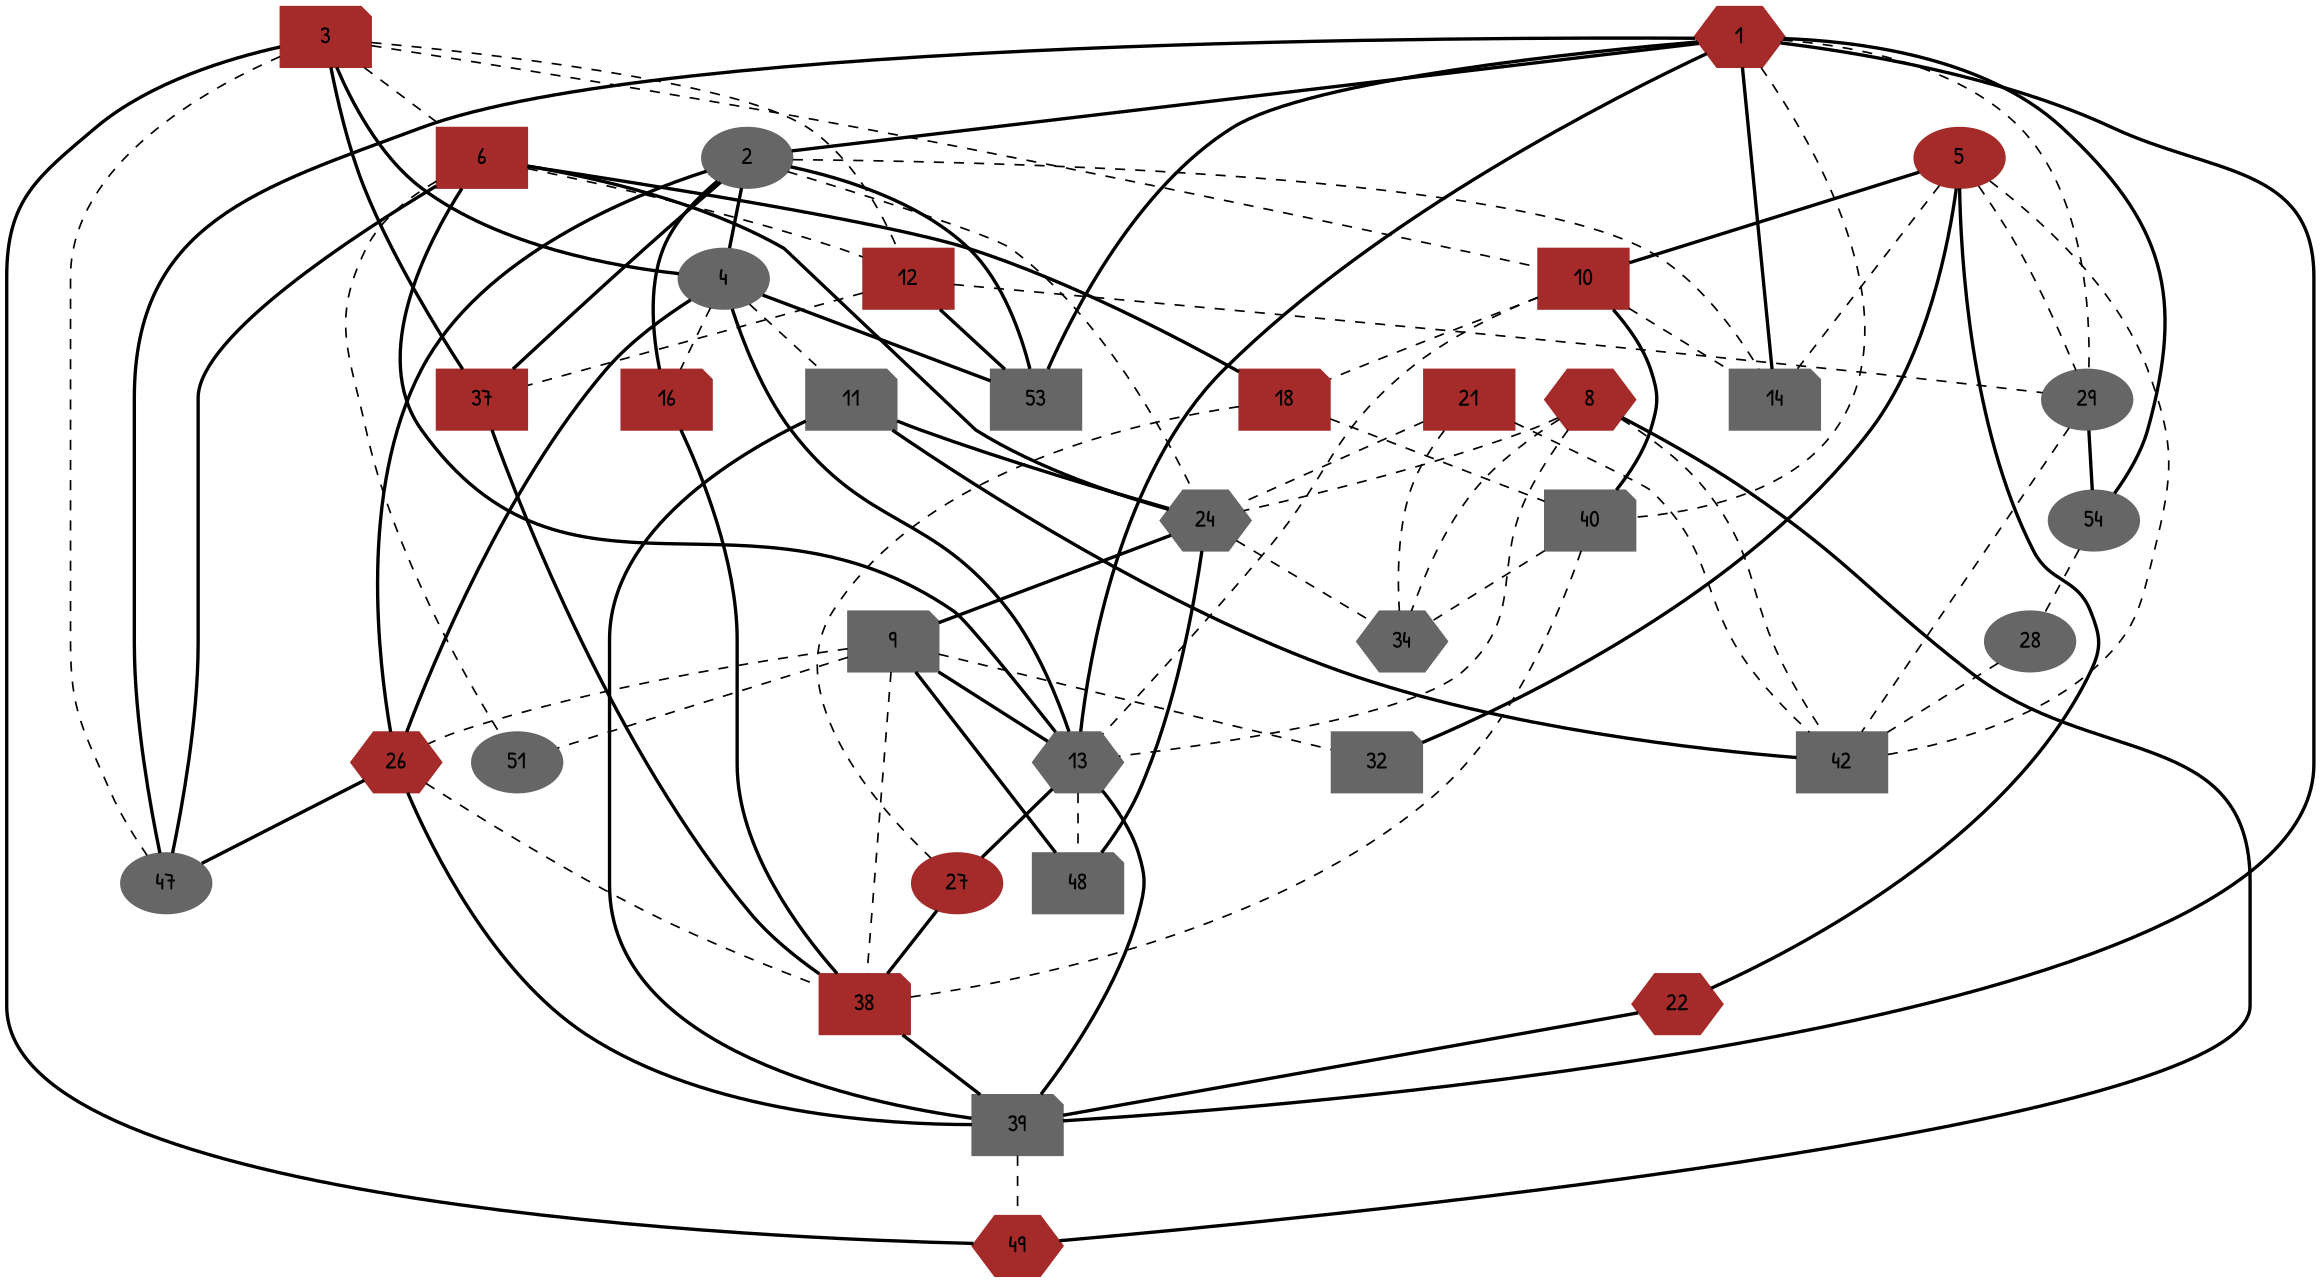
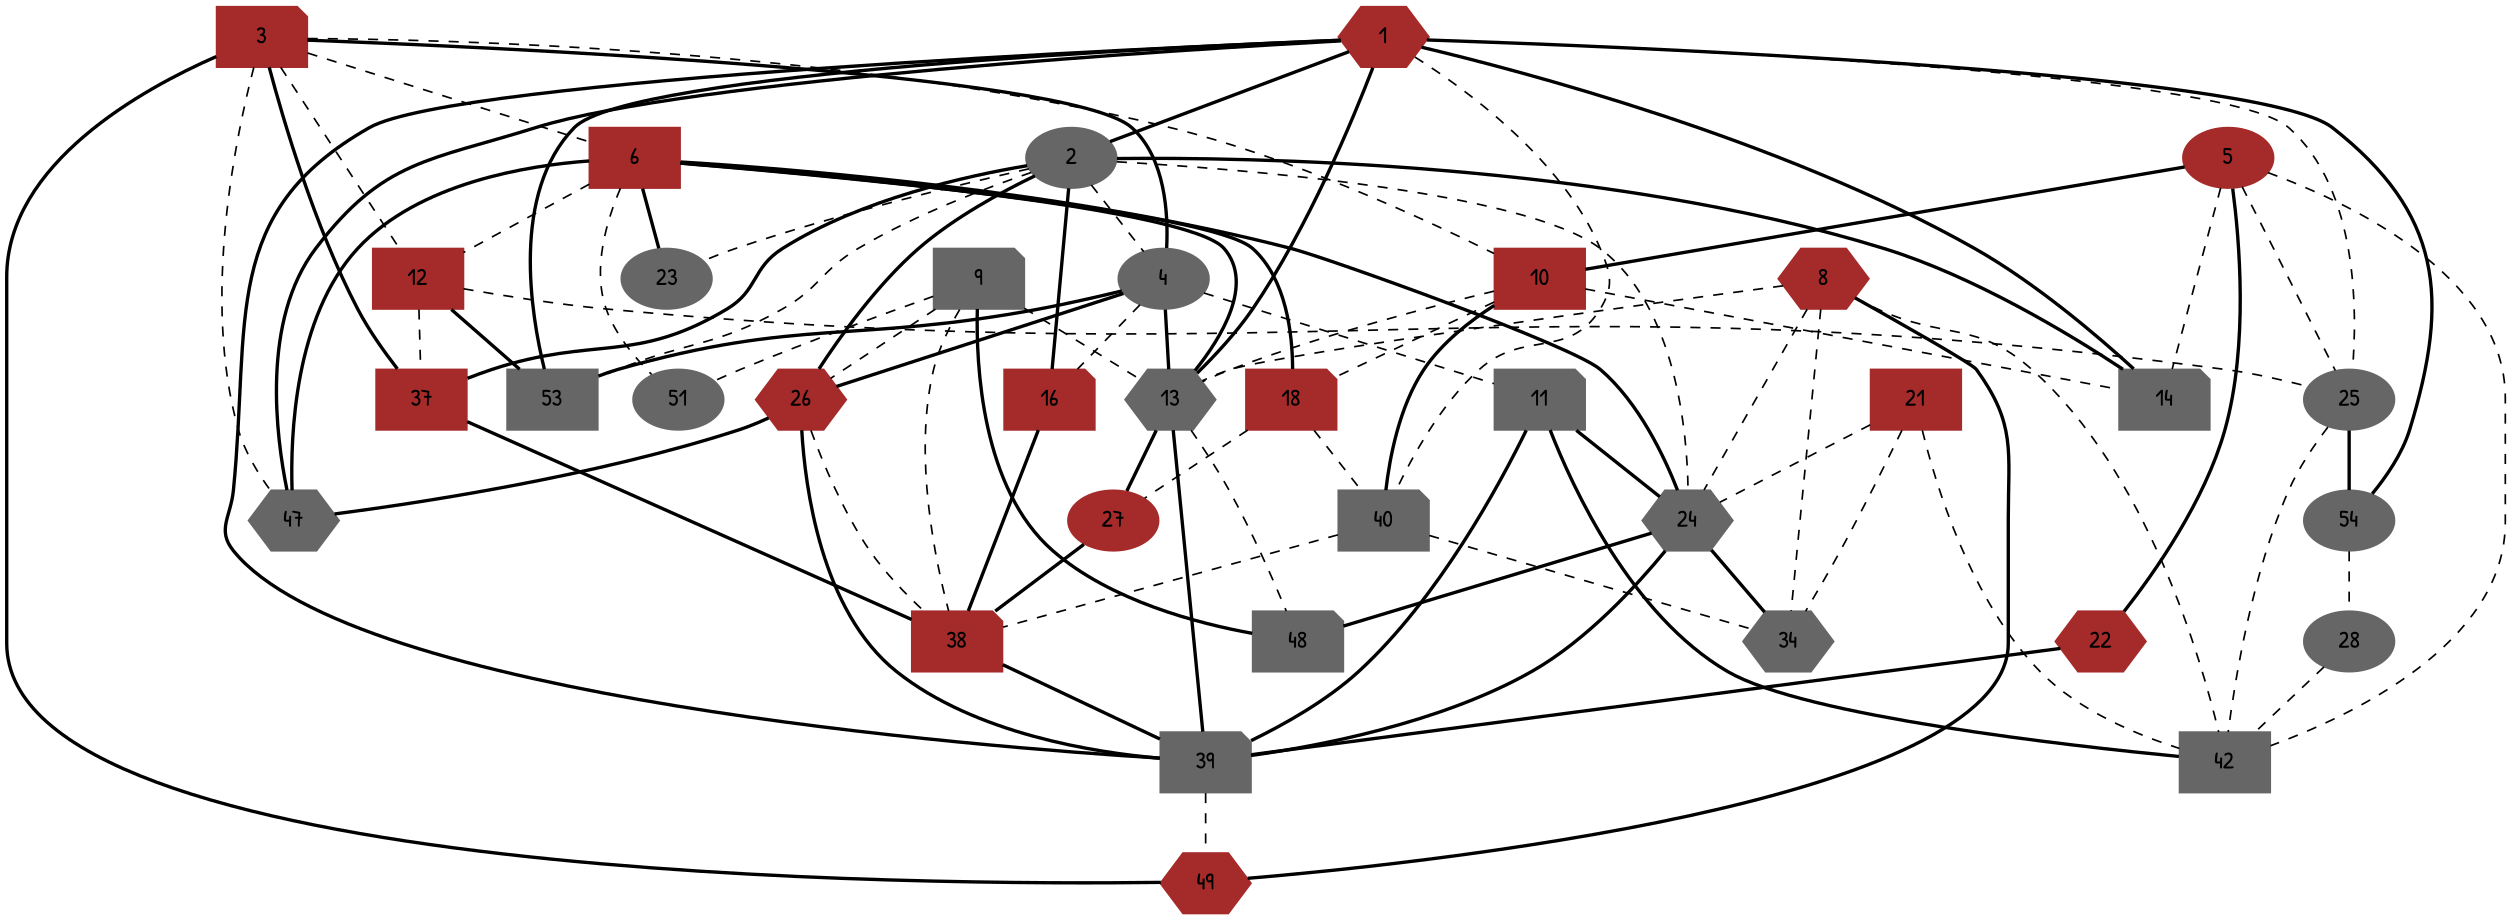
edge "2" -- "14": style dashed -> bold
edge "2" -- "4": style bold -> dashed
edge "2" -- "53": style bold -> dashed
node "23": added
node "29": label "29" -> "25"
edge "24" -- "9": now "24" -- "39"
edge "24" -- "34": style dashed -> bold
edge "9" -- "13": style bold -> dashed
node "32": removed
node "47": shape ellipse -> hexagon
